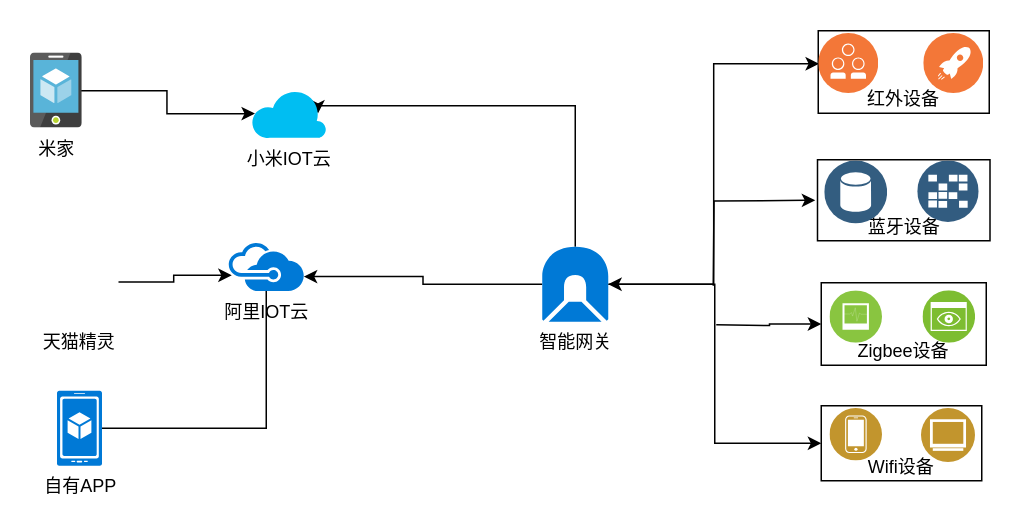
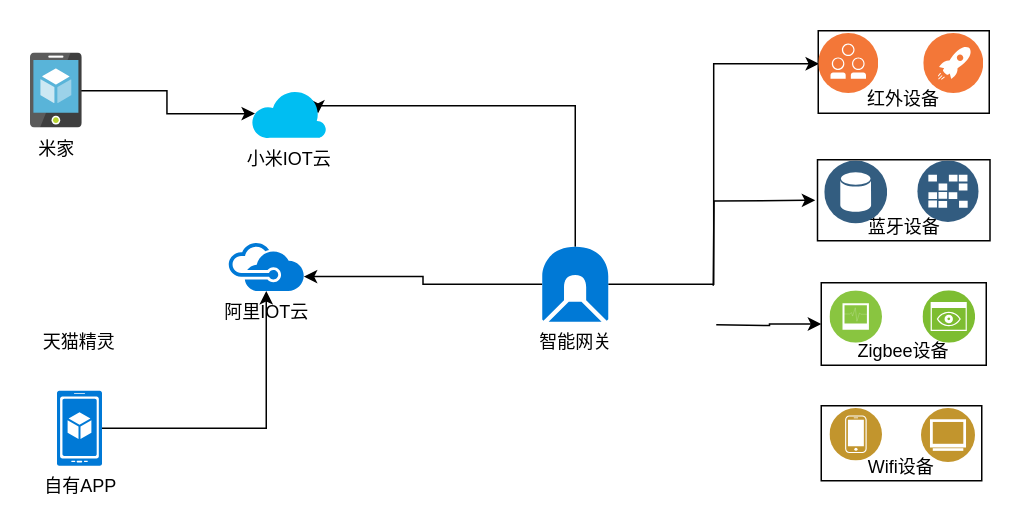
edge "天猫精灵" -> "阿里IOT云": removed
edge "阿里IOT云" -- "自有APP": arrowhead none -> classic
edge "智能网关" -- "Wifi设备": removed
